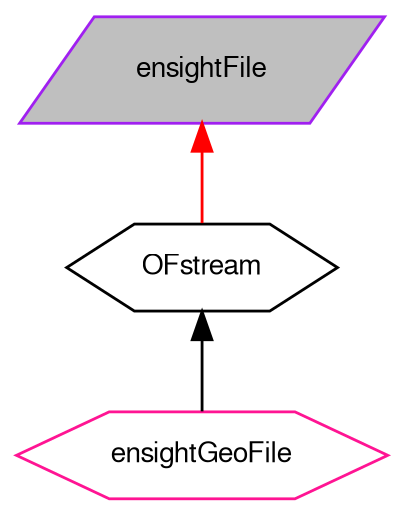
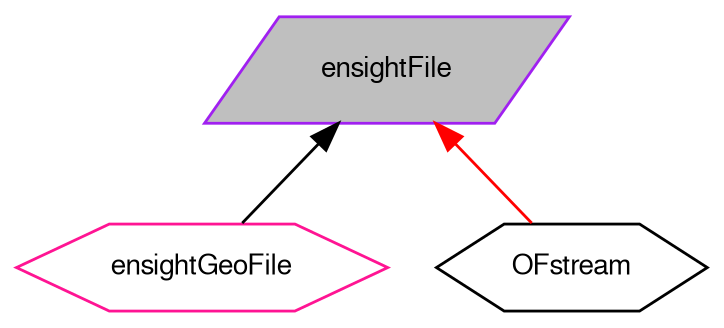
edge "ensightGeoFile" -> "OFstream": now "ensightGeoFile" -> "ensightFile"
